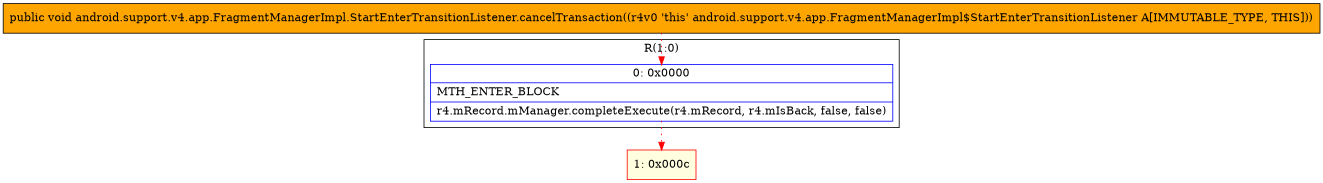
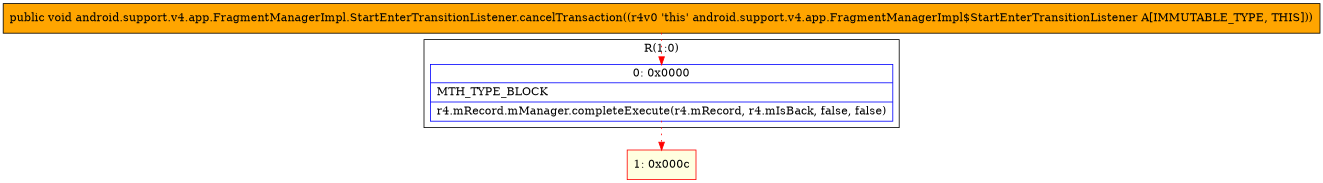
node "0: 0x0000": text "MTH_ENTER_BLOCK" -> "MTH_TYPE_BLOCK"
